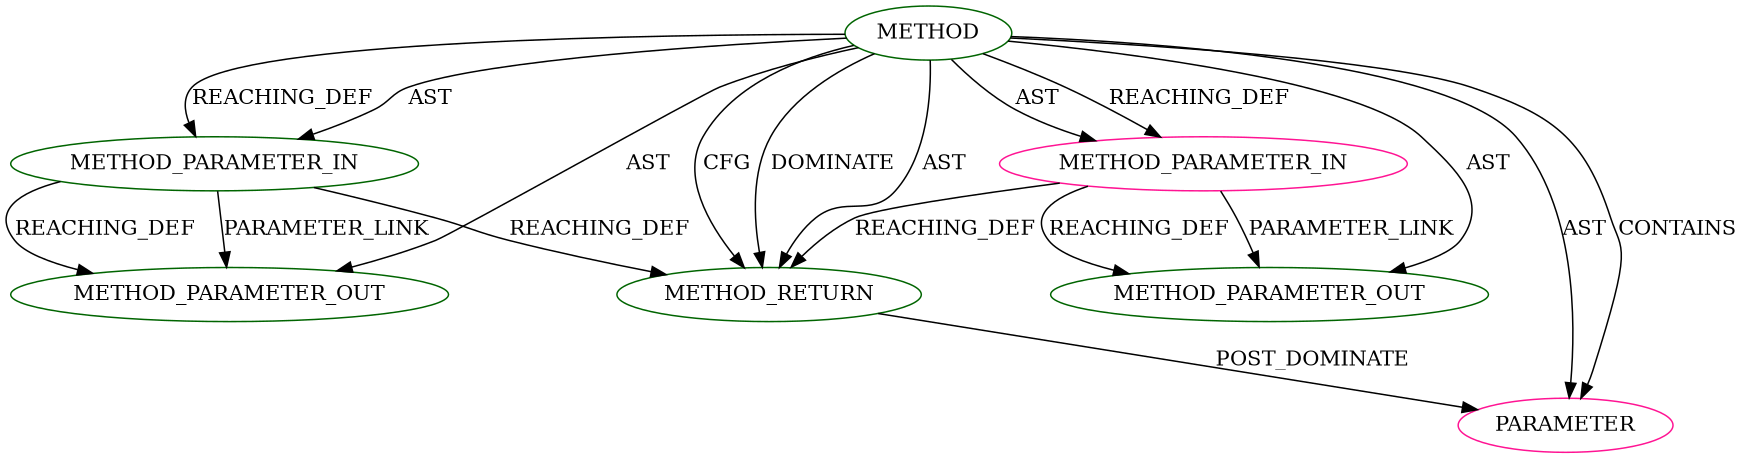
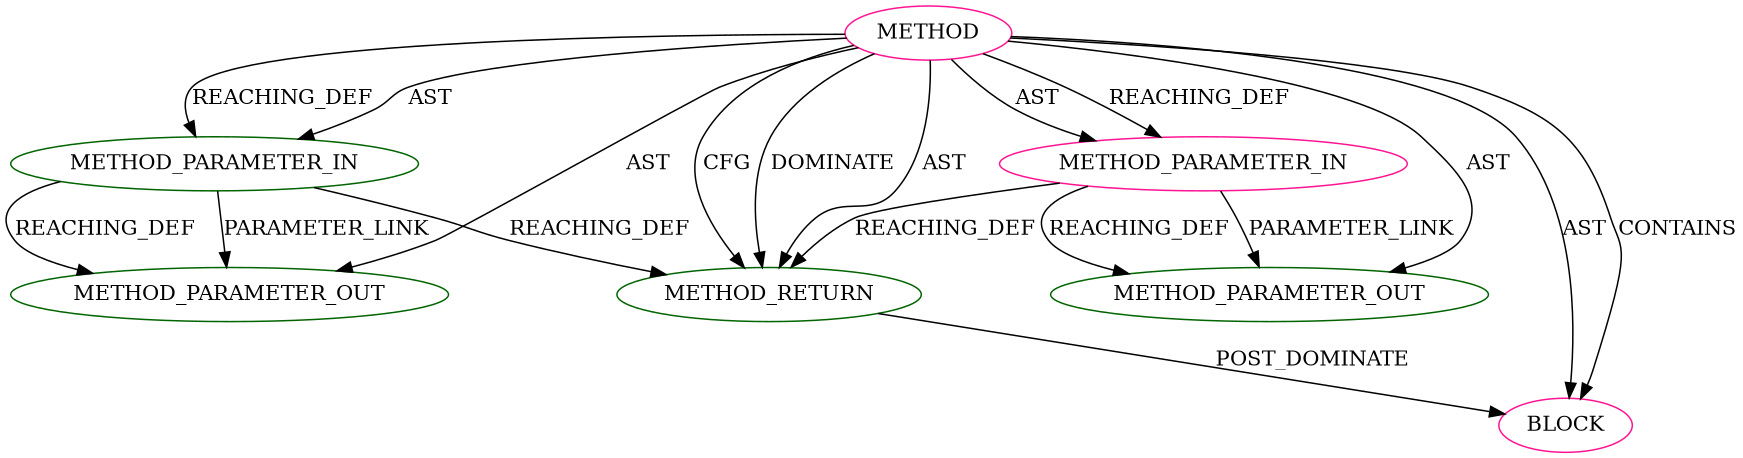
node "METHOD": color darkgreen -> deeppink
node "PARAMETER": label "PARAMETER" -> "BLOCK"
